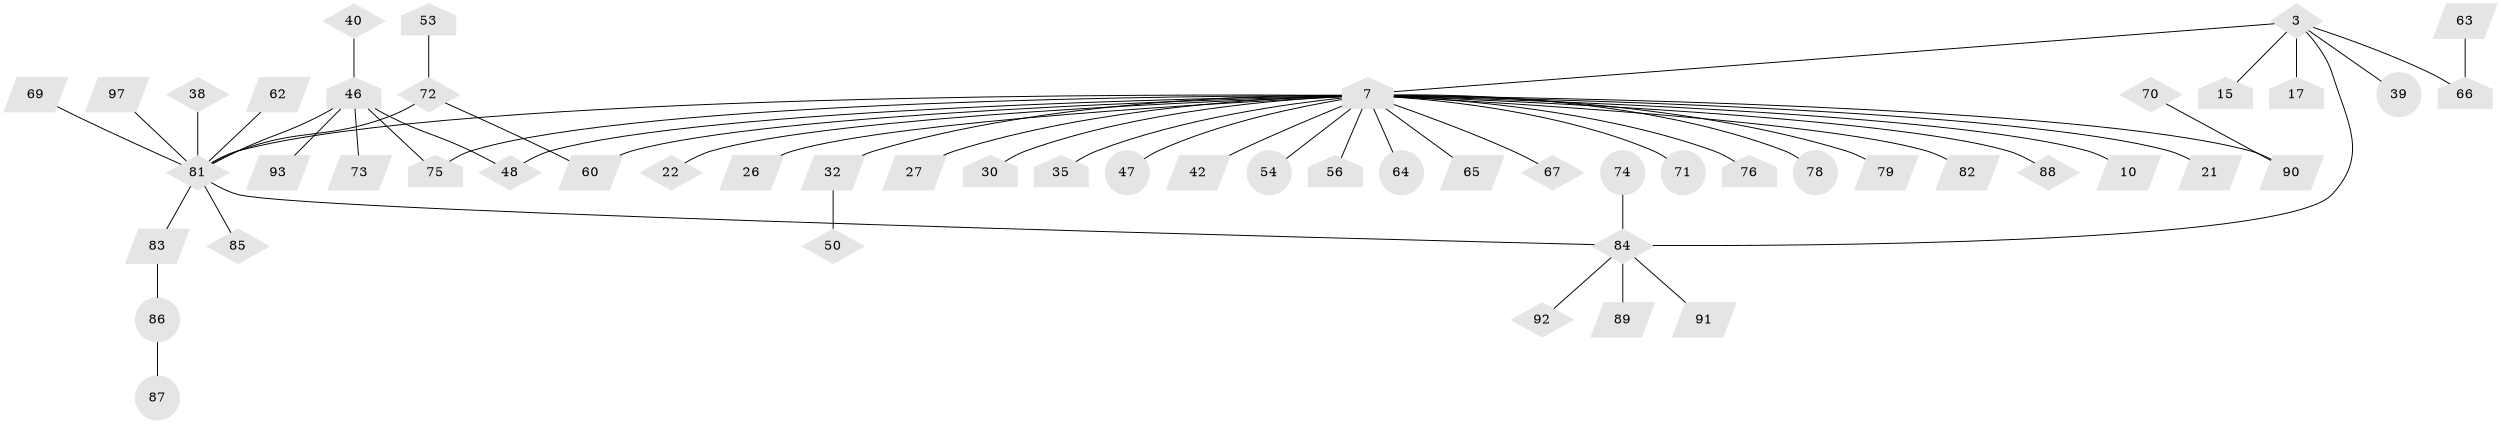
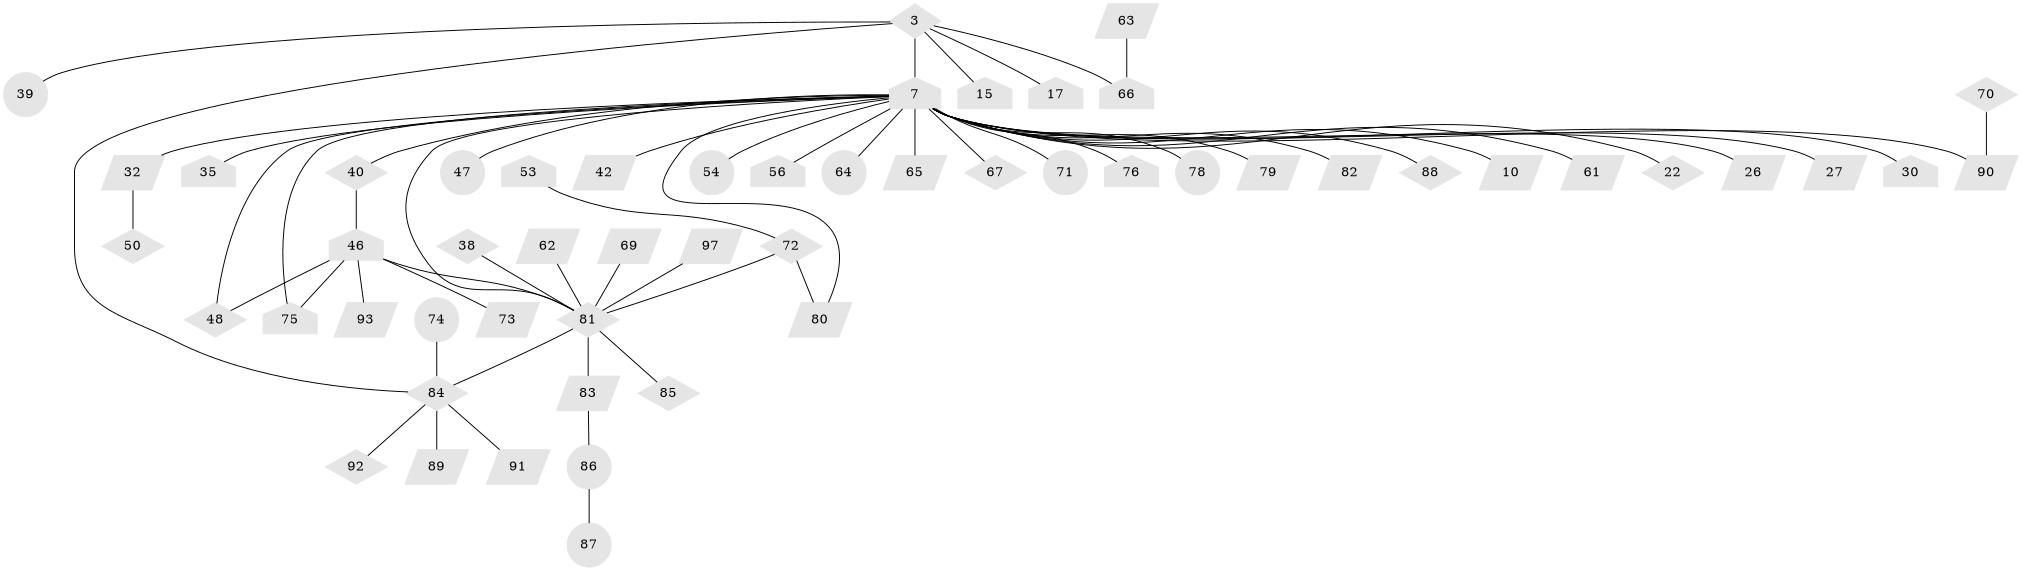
edge "7" -- "40": added
node "60": label "60" -> "80"
node "21": label "21" -> "61"
